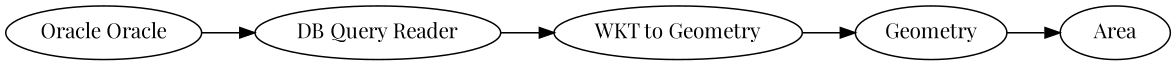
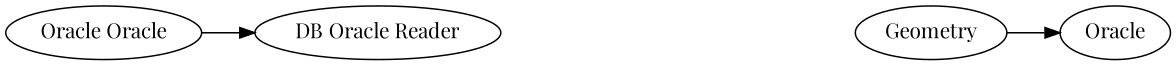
node "DB Query Reader": label "DB Query Reader" -> "DB Oracle Reader"
node "WKT to Geometry": removed
node "Area": label "Area" -> "Oracle"
